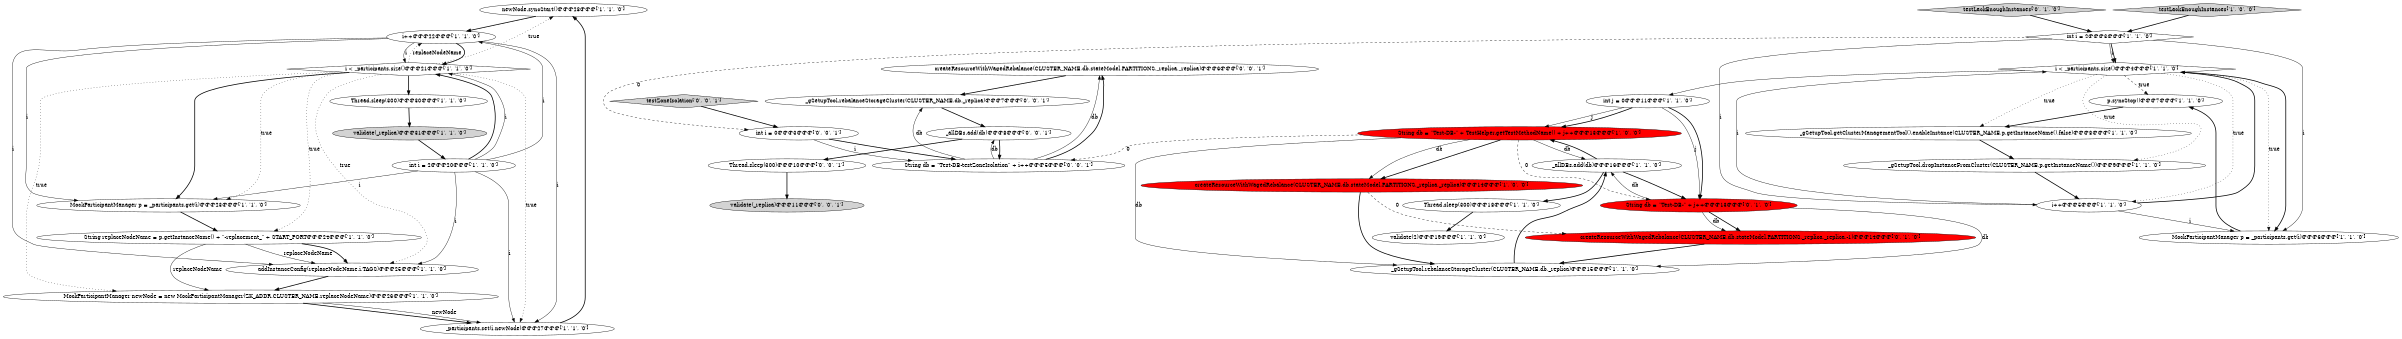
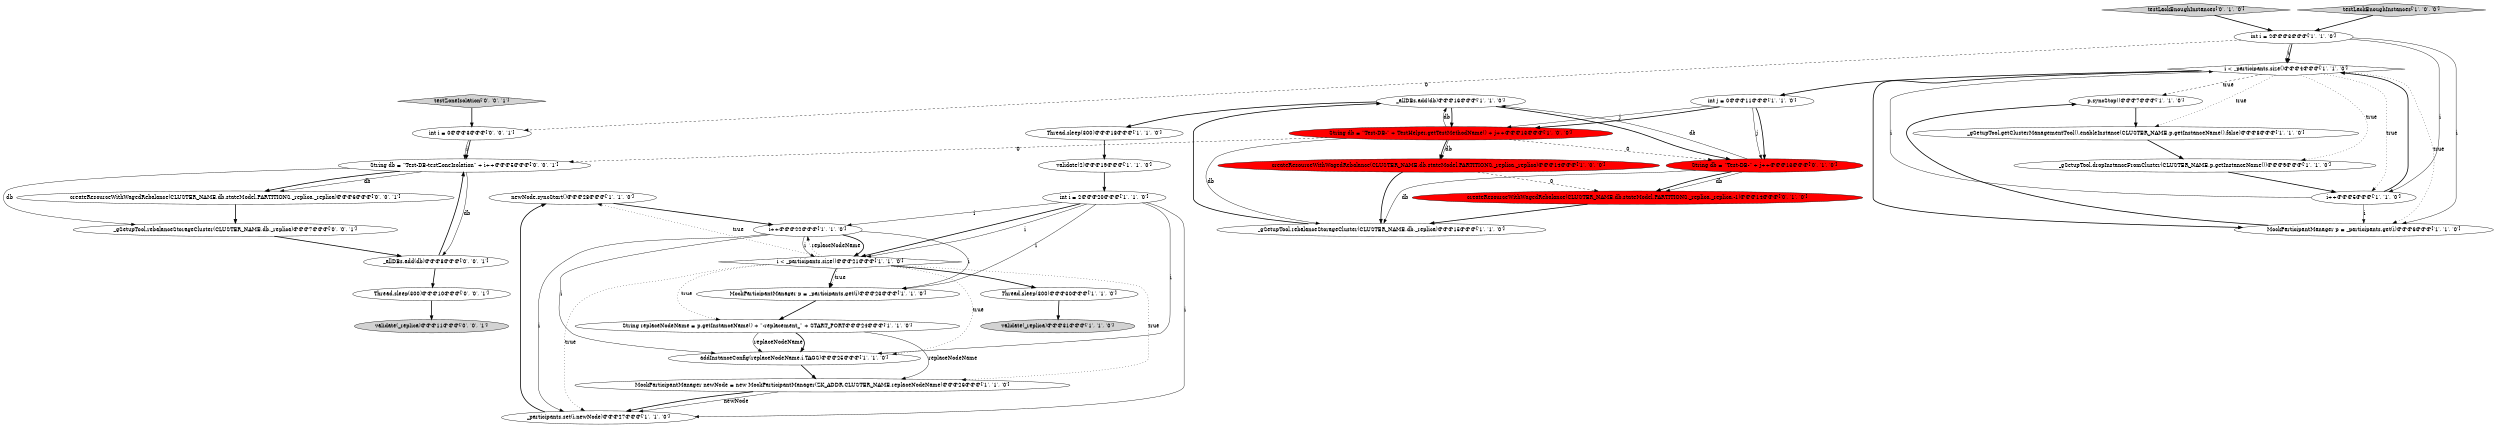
node "int i = 2@@@3@@@['1', '1', '0']": shape diamond -> ellipse
edge "i < _participants.size()@@@4@@@['1', '1', '0']" -> "int j = 0@@@11@@@['1', '1', '0']": style solid -> bold
edge "validate(_replica)@@@31@@@['1', '1', '0']" -> "int i = 2@@@20@@@['1', '1', '0']": now "validate(2)@@@19@@@['1', '1', '0']" -> "int i = 2@@@20@@@['1', '1', '0']"
